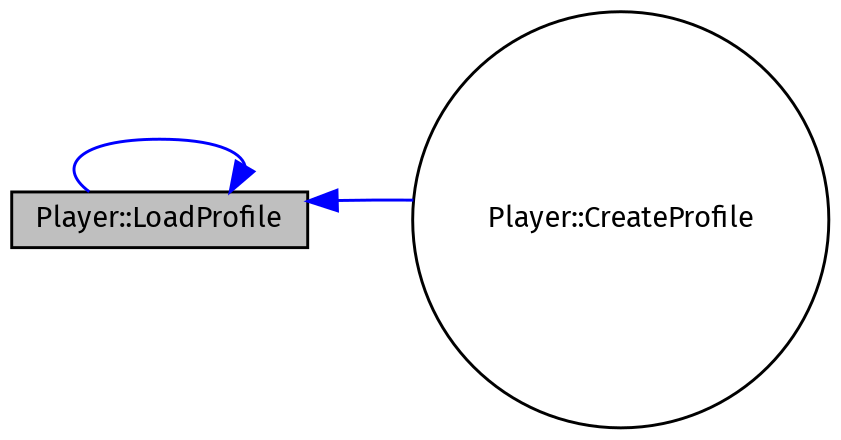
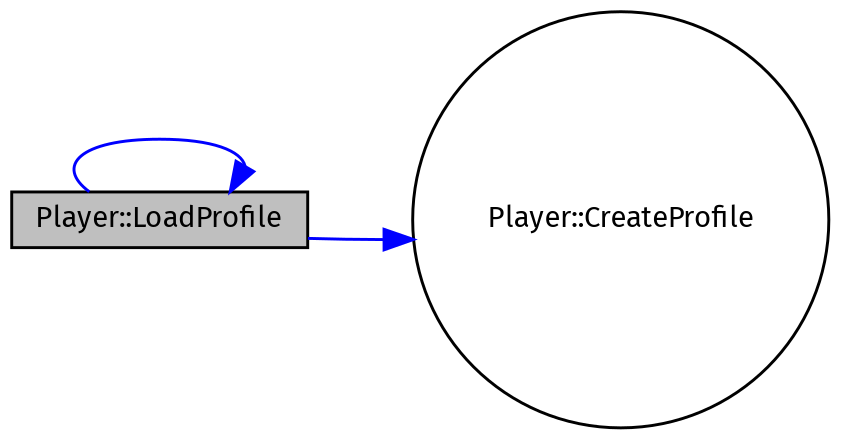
edge "Player::CreateProfile" -> "Player::LoadProfile": reversed
